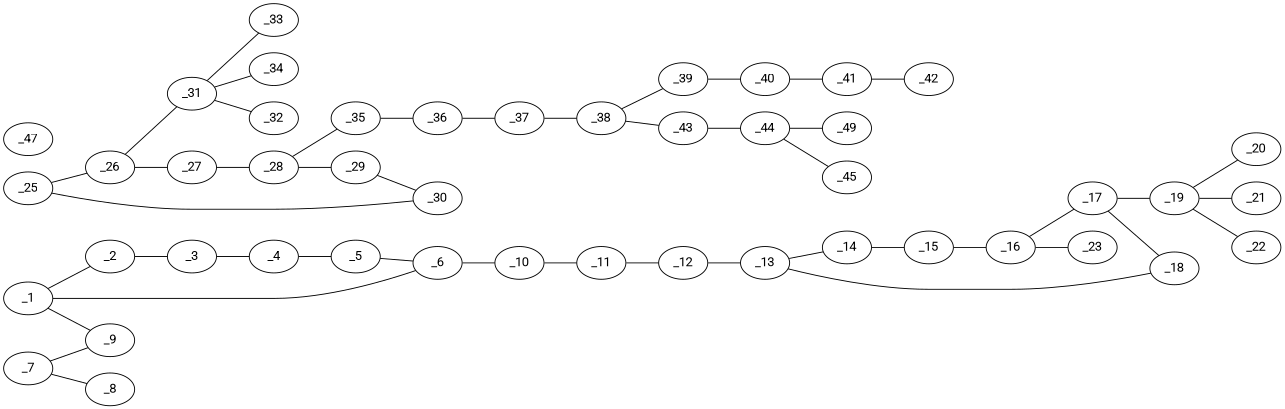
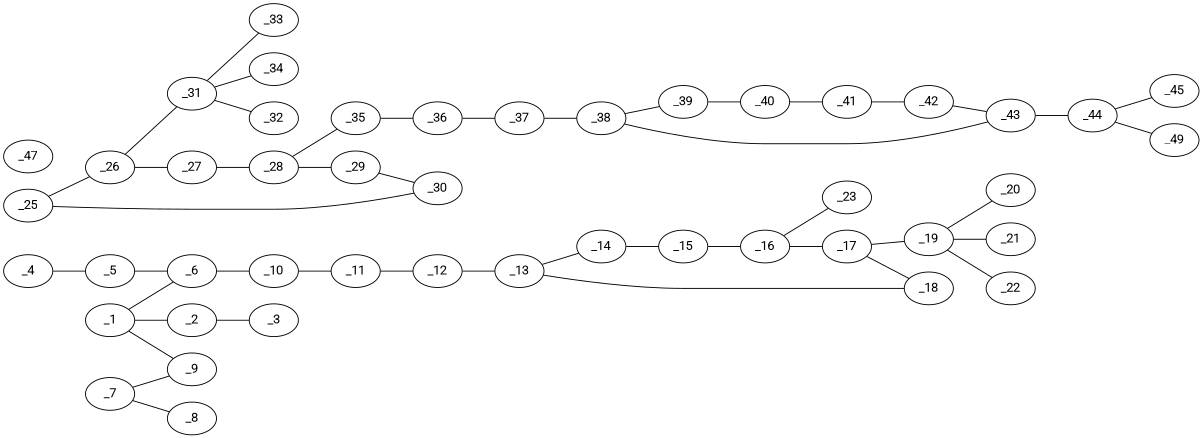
edge "_42" -- "_43": added
edge "_3" -- "_4": removed
